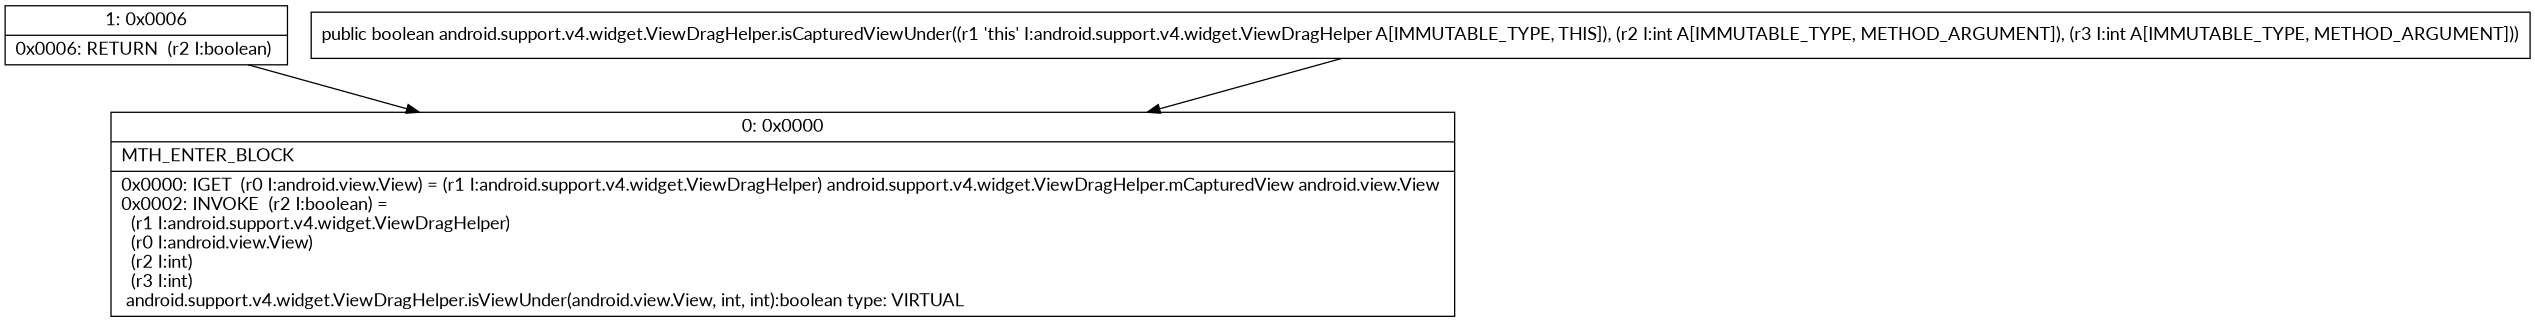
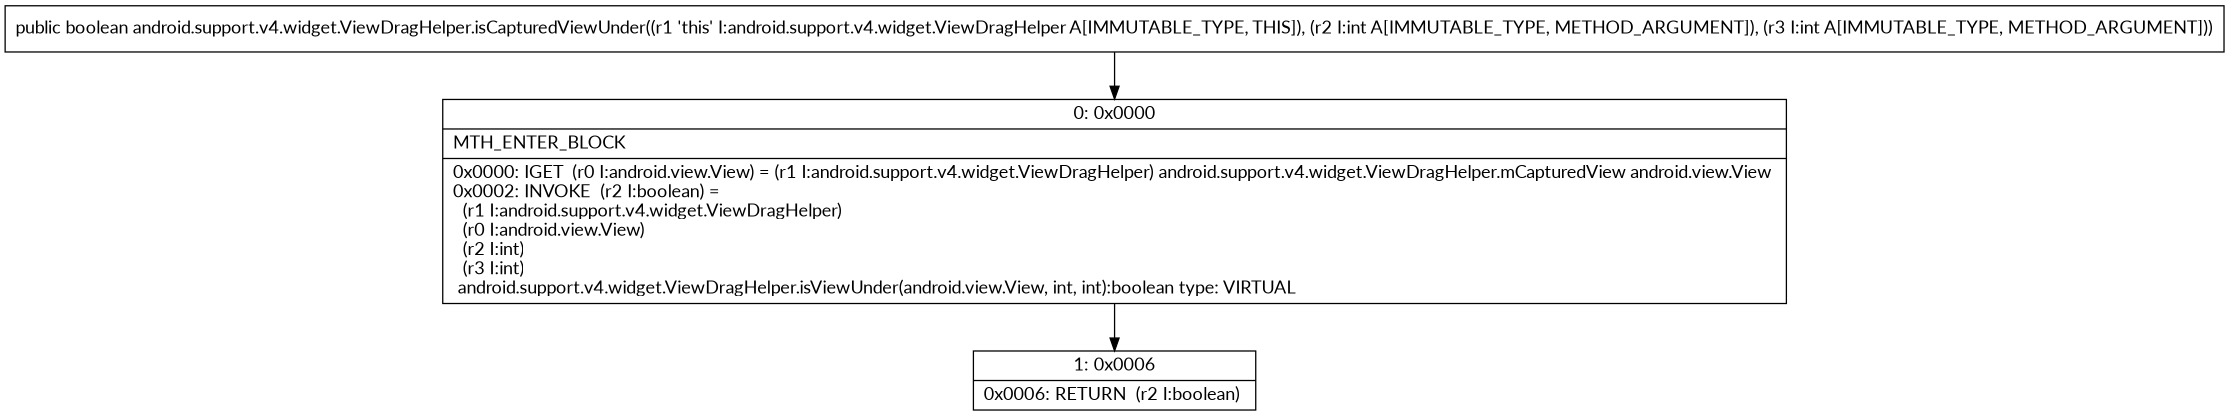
edge "1: 0x0006" -> "0: 0x0000": reversed
